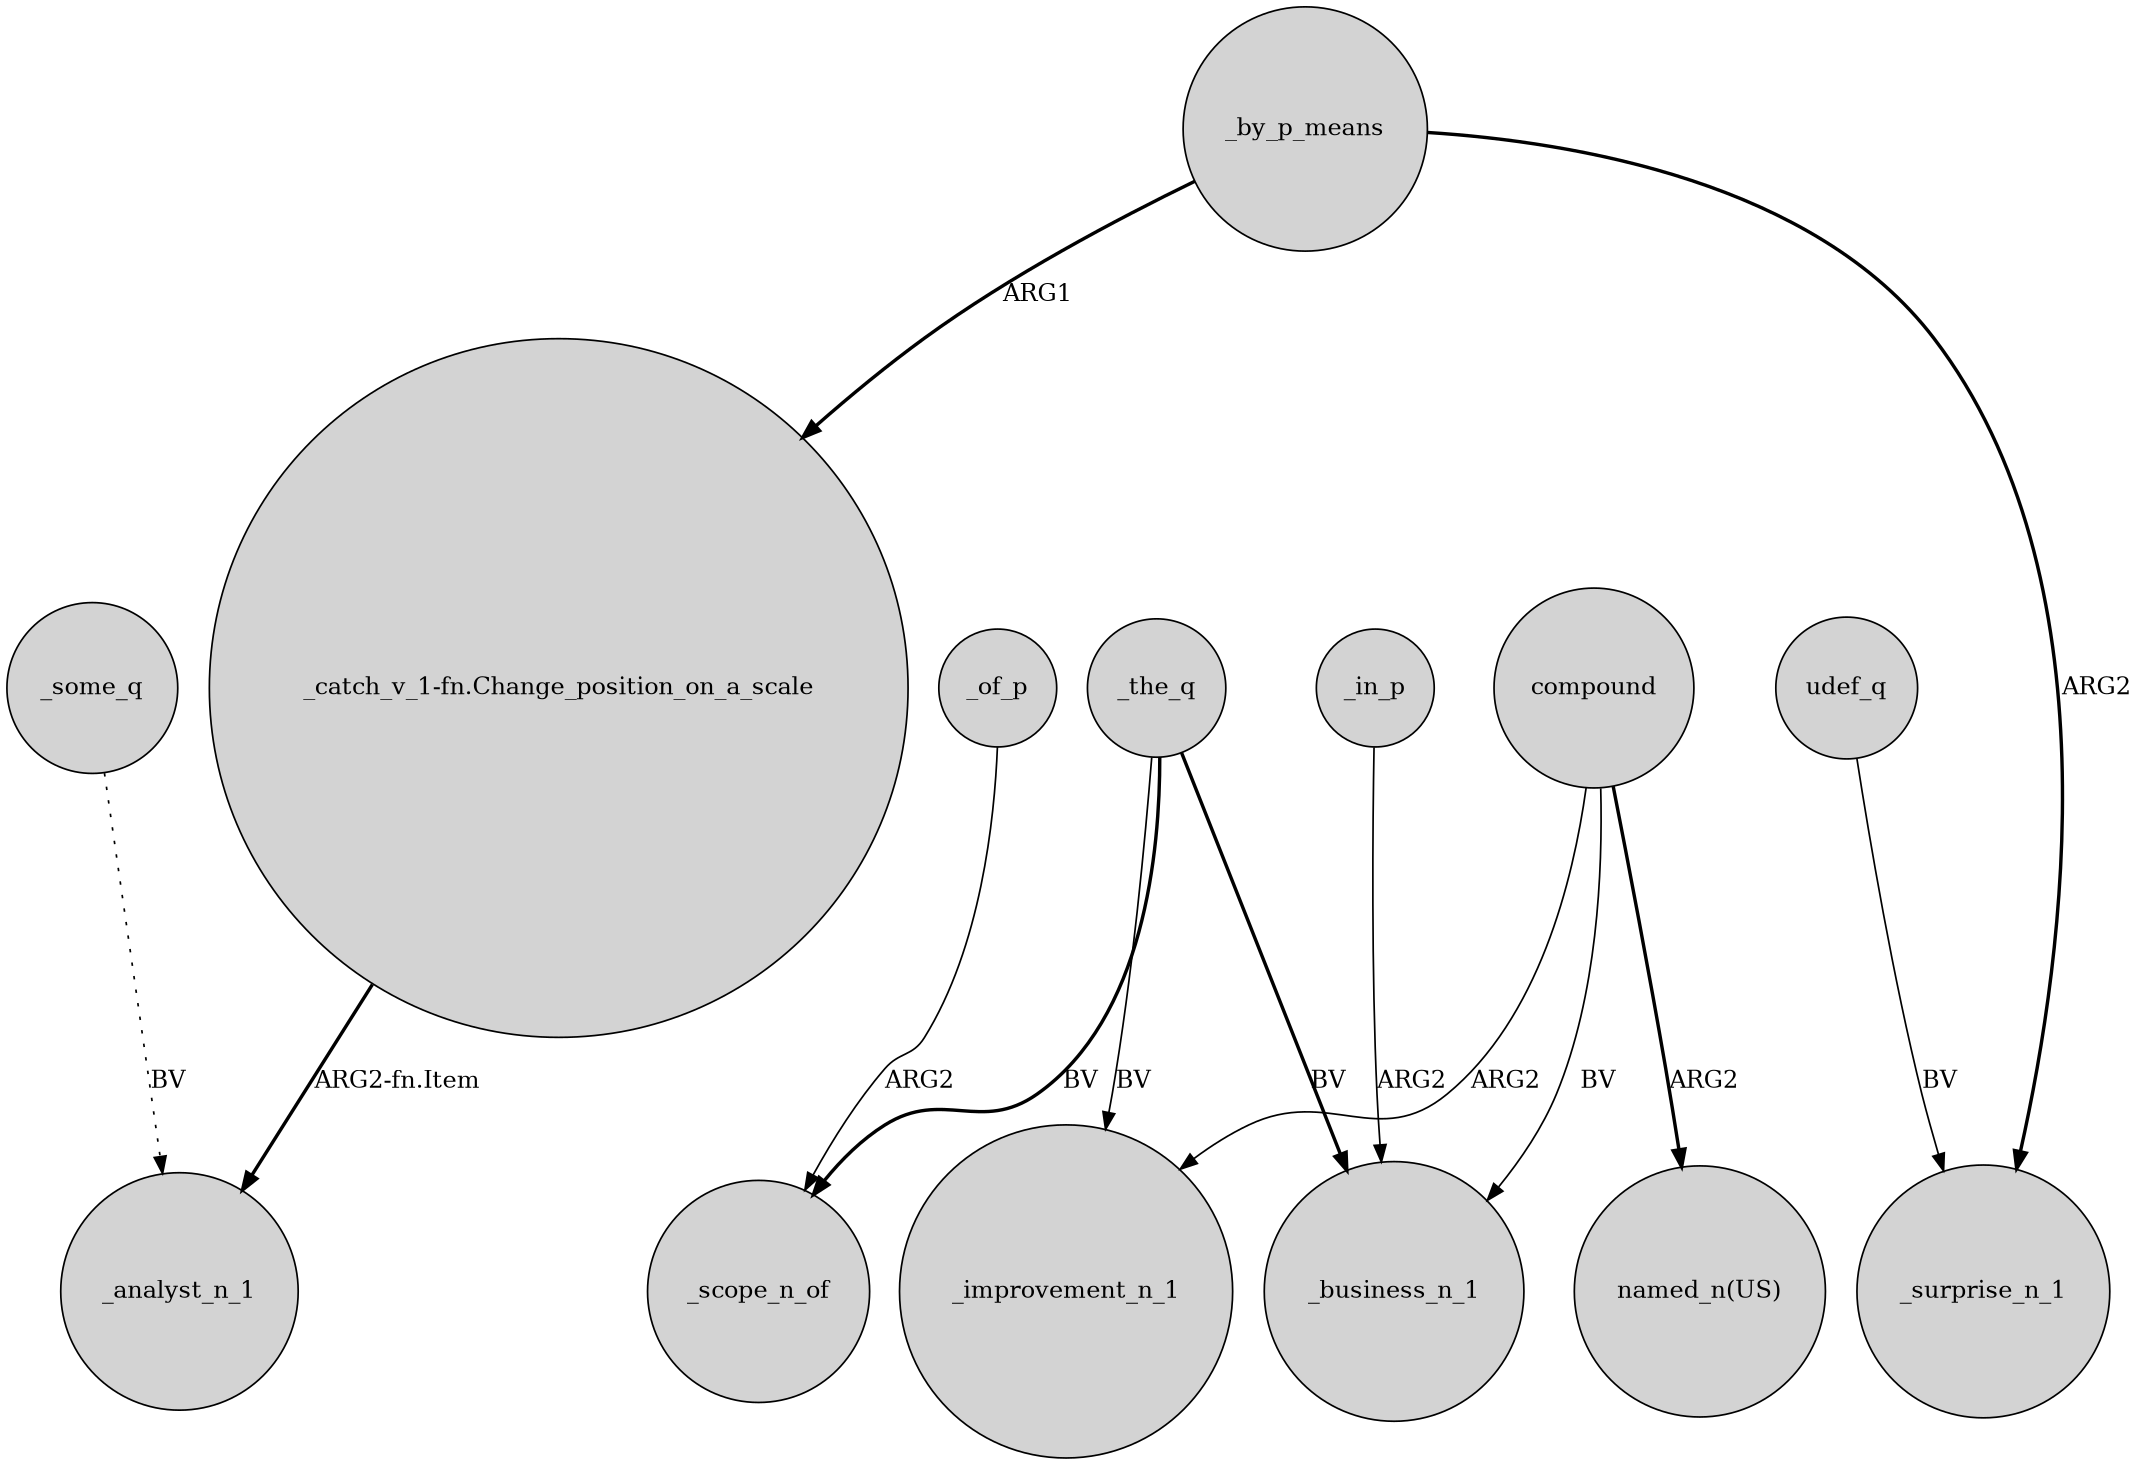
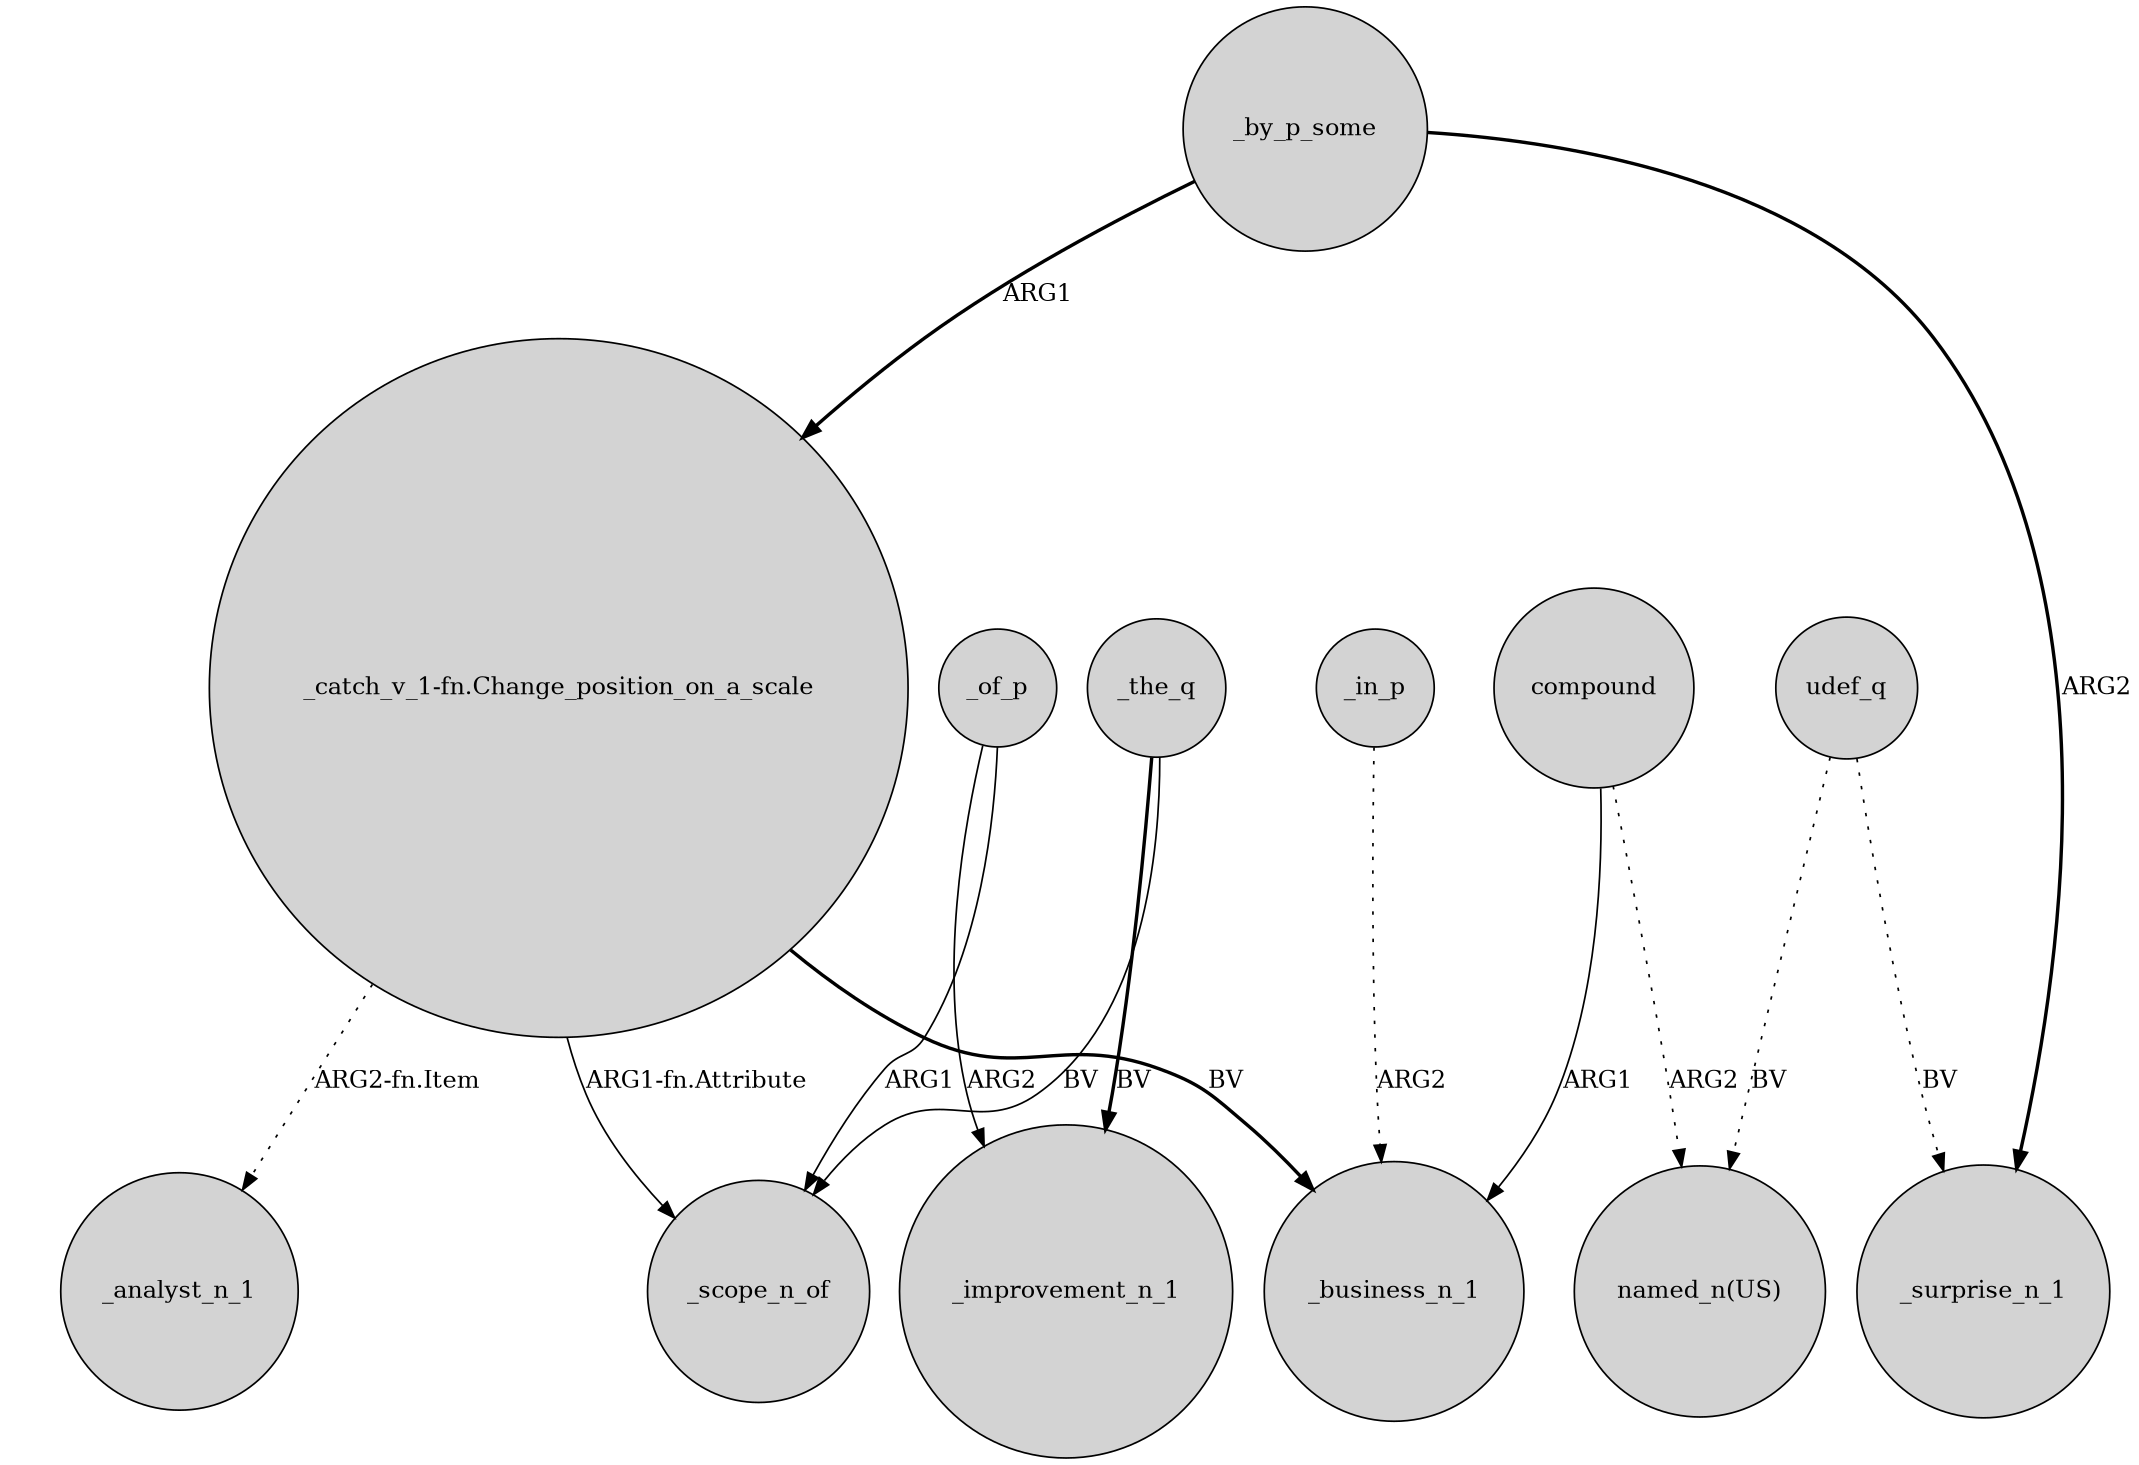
node "_by_p_means": label "_by_p_means" -> "_by_p_some"
node "_some_q": removed
edge "_in_p" -> "_business_n_1": style solid -> dotted
edge "_the_q" -> "_business_n_1": now "_catch_v_1-fn.Change_position_on_a_scale" -> "_business_n_1"
edge "udef_q" -> "named_n(US)": added, label "BV"
edge "udef_q" -> "_surprise_n_1": style solid -> dotted
edge "compound" -> "named_n(US)": style bold -> dotted
edge "_the_q" -> "_improvement_n_1": style solid -> bold
edge "_the_q" -> "_scope_n_of": style bold -> solid
edge "compound" -> "_improvement_n_1": now "_of_p" -> "_improvement_n_1"
edge "_catch_v_1-fn.Change_position_on_a_scale" -> "_analyst_n_1": style bold -> dotted
edge "_of_p" -> "_scope_n_of": label "ARG2" -> "ARG1"
edge "compound" -> "_business_n_1": label "BV" -> "ARG1"
edge "_catch_v_1-fn.Change_position_on_a_scale" -> "_scope_n_of": added, label "ARG1-fn.Attribute"
